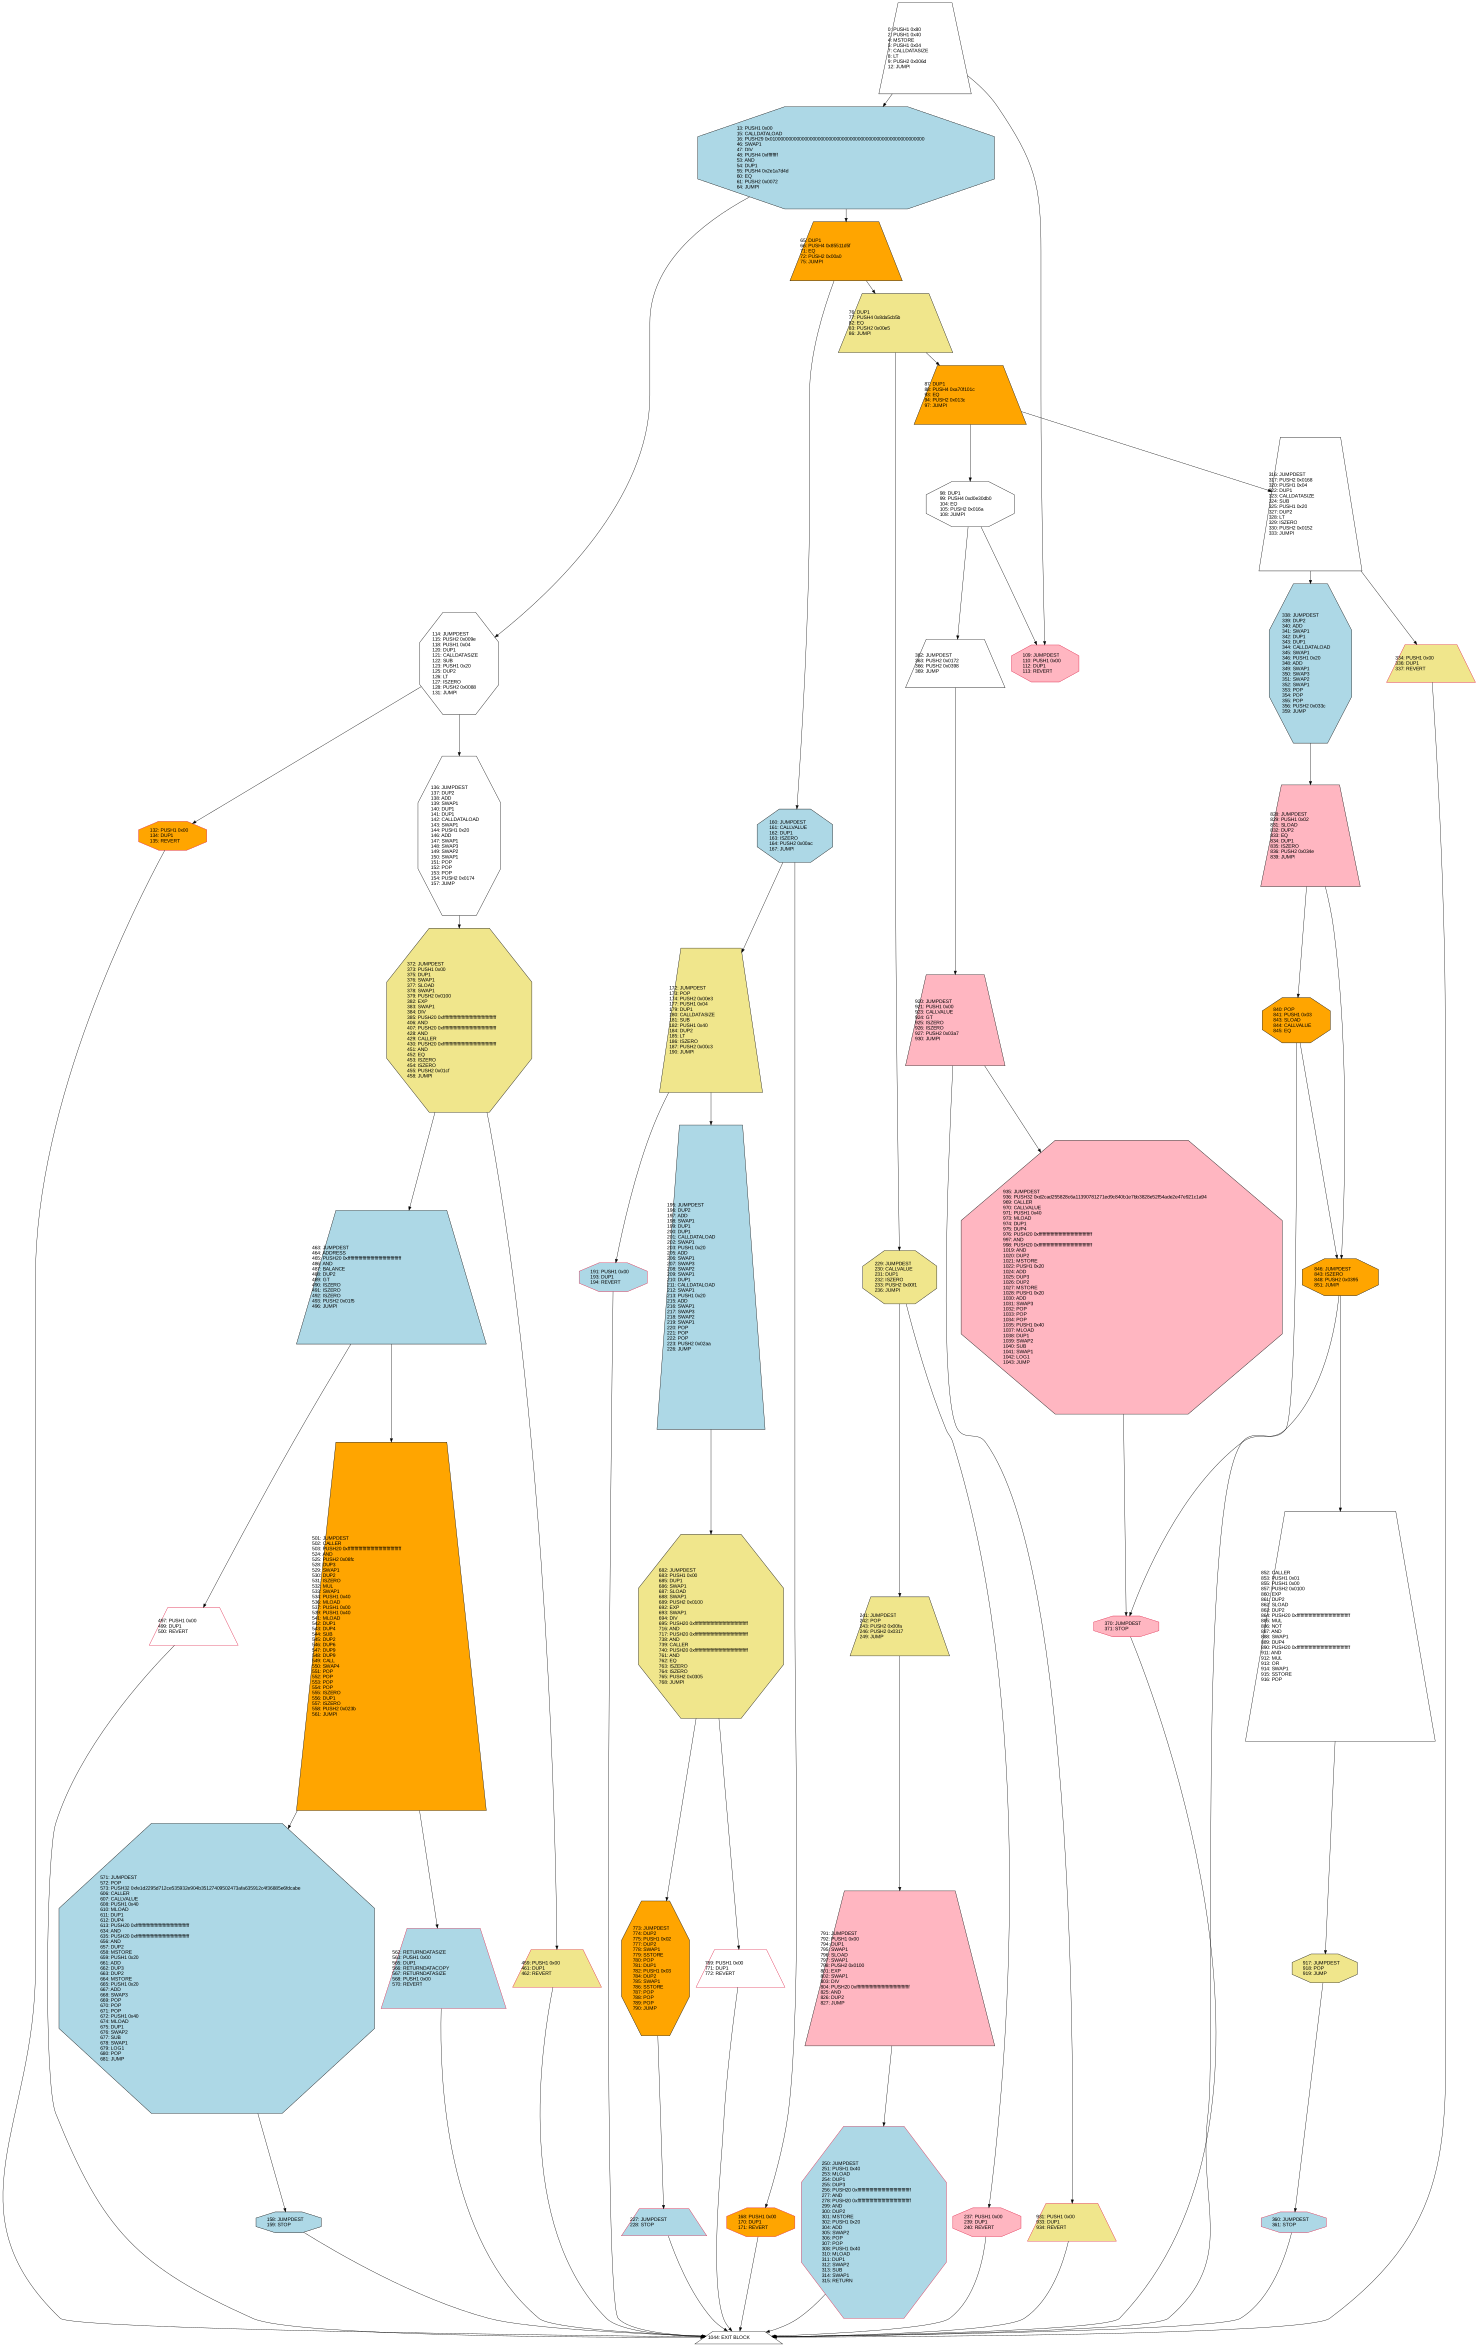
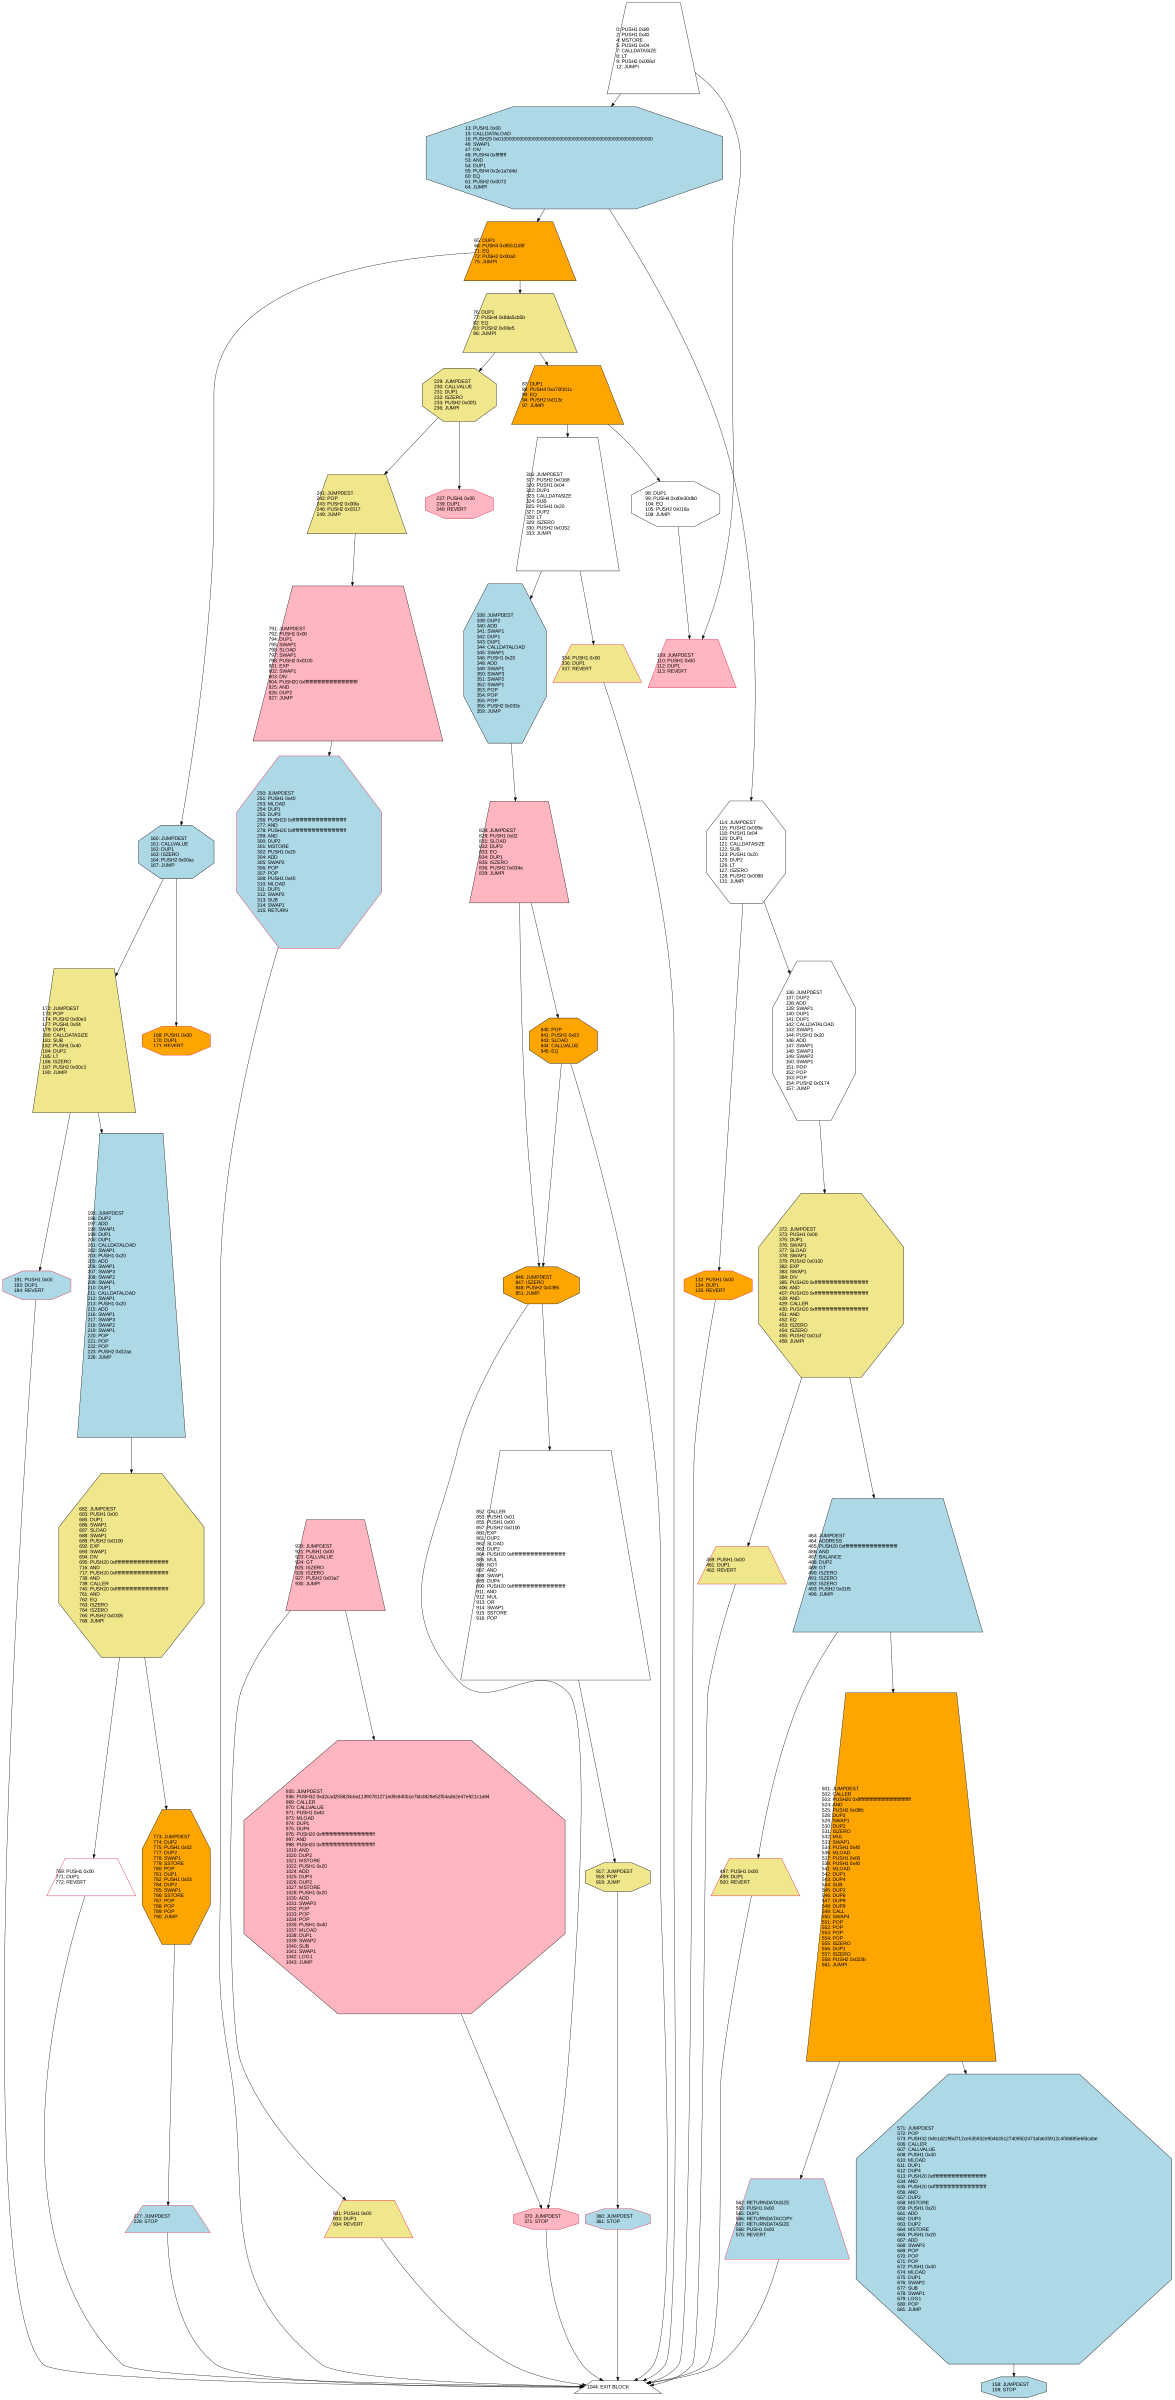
node "362: JUMPDEST 363: PUSH2 0x0172 366: PUSH2 0x0398 369: JUMP": removed
node "109: JUMPDEST 110: PUSH1 0x00 112: DUP1 113: REVERT": shape octagon -> trapezium
node "846: JUMPDEST 843: ISZERO 848: PUSH2 0x0395 851: JUMPI": label "846: JUMPDEST 843: ISZERO 848: PUSH2 0x0395 851: JUMPI" -> "846: JUMPDEST 847: ISZERO 848: PUSH2 0x0395 851: JUMPI"
node "497: PUSH1 0x00 499: DUP1 500: REVERT": fillcolor white -> khaki
edge "168: PUSH1 0x00 170: DUP1 171: REVERT" -> "1044: EXIT BLOCK": removed
edge "158: JUMPDEST 159: STOP" -> "1044: EXIT BLOCK": removed
edge "237: PUSH1 0x00 239: DUP1 240: REVERT" -> "1044: EXIT BLOCK": removed
